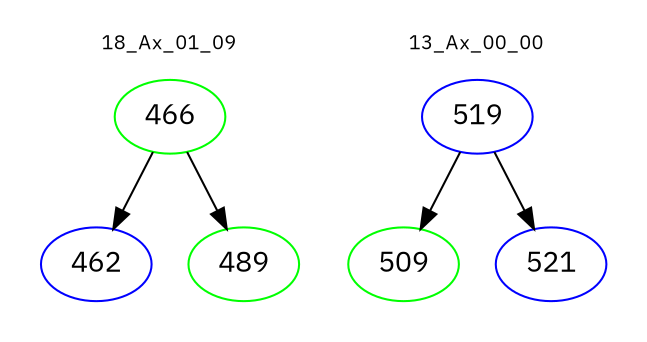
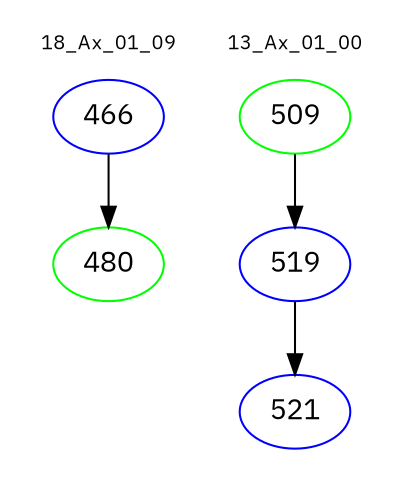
cluster "13_Ax_00_00": label "13_Ax_00_00" -> "13_Ax_01_00"
node "466": color green -> blue
edge "519" -> "509": reversed
node "462": removed
node "489": label "489" -> "480"
